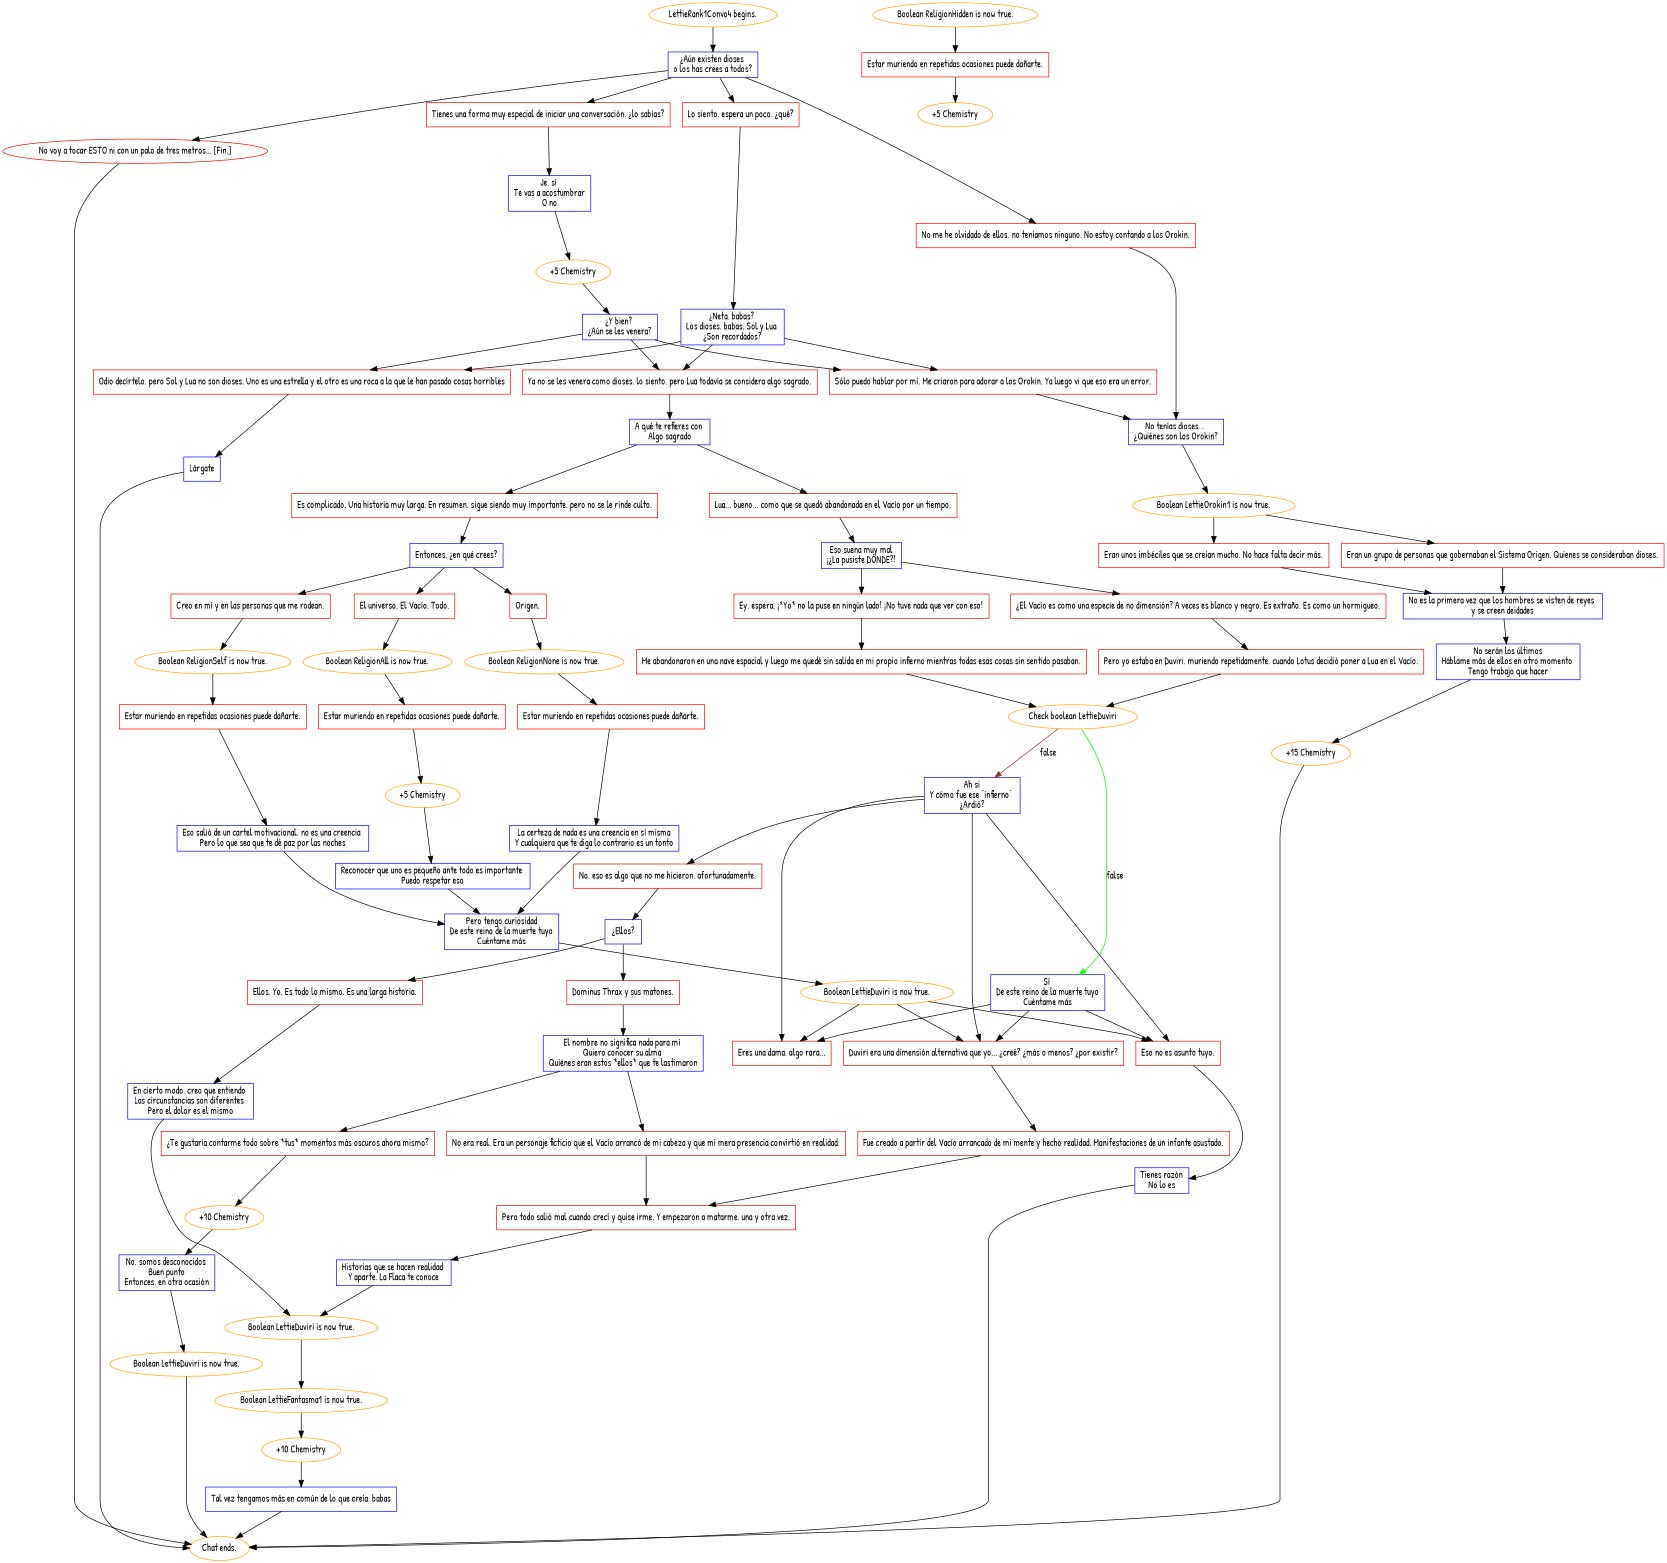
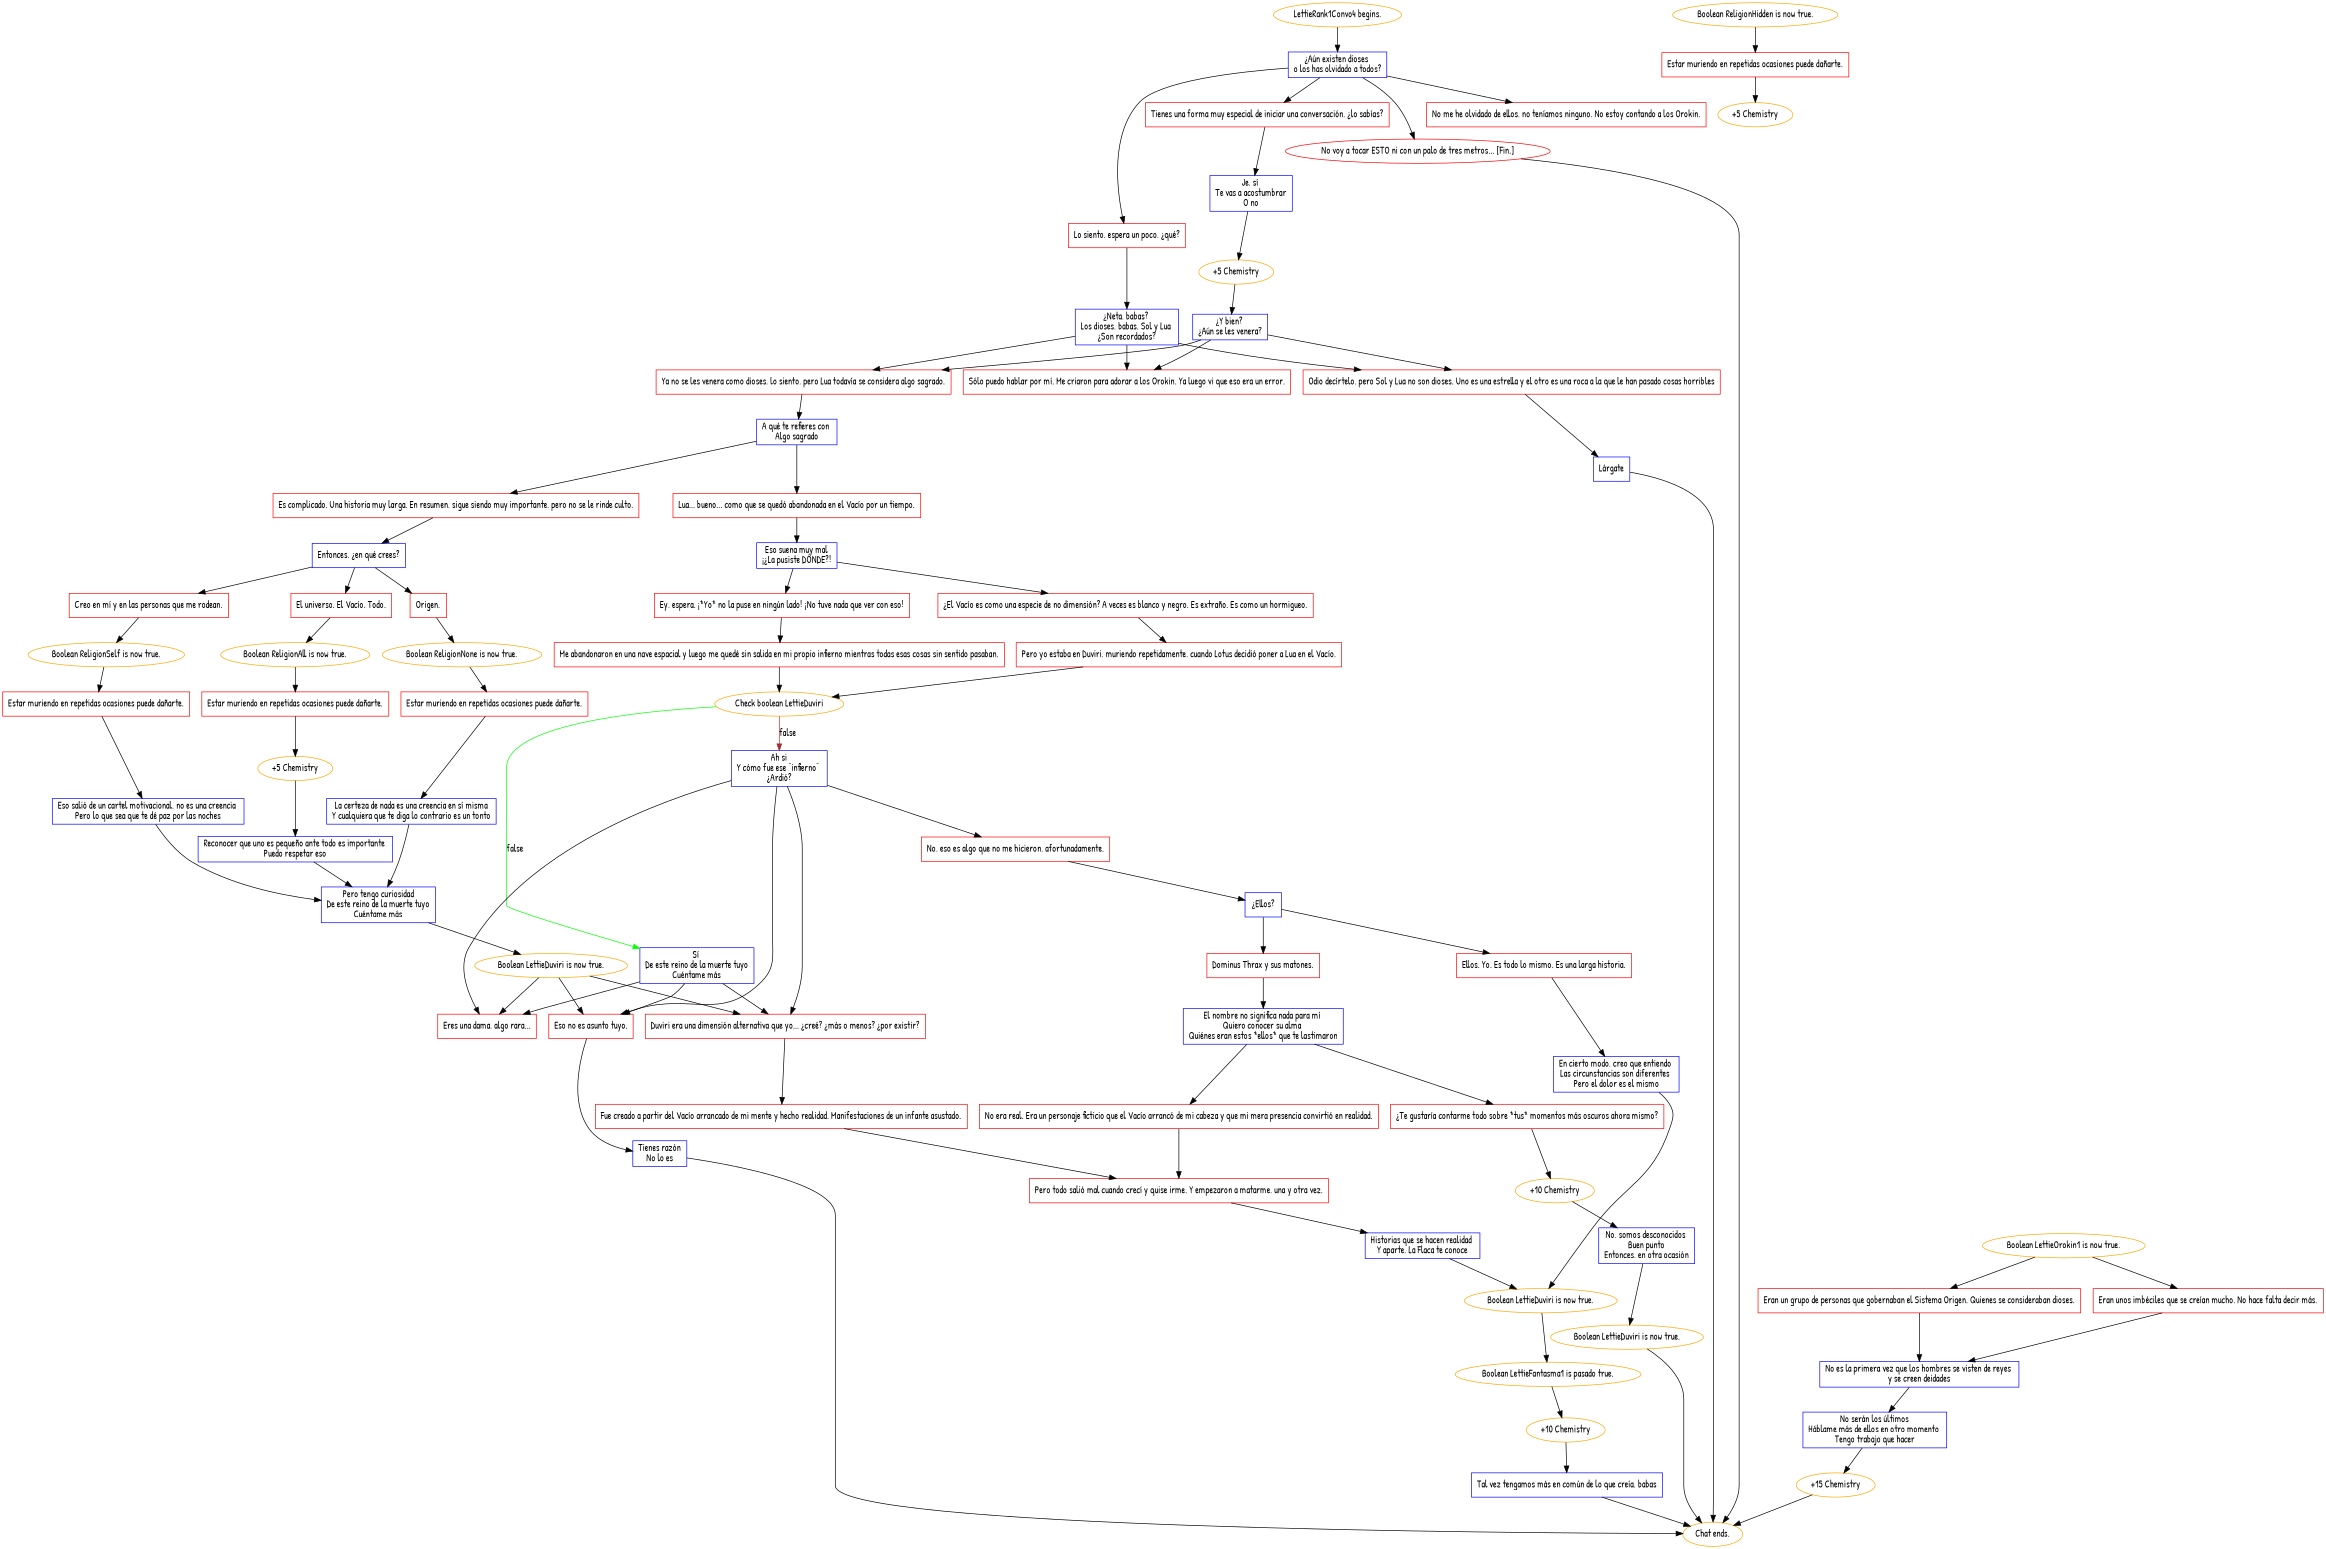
node "¿Aún existen dioses o los has crees a todos?": label "¿Aún existen dioses o los has crees a todos?" -> "¿Aún existen dioses o los has olvidado a todos?"
node "No tenías dioses... ¿Quiénes son los Orokin?": removed
node "Boolean LettieFantasma1 is now true.": label "Boolean LettieFantasma1 is now true." -> "Boolean LettieFantasma1 is pasado true."
